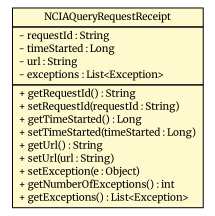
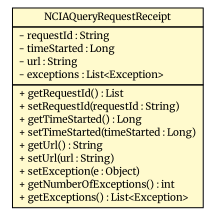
node "NCIAQueryRequestReceipt": text "+ getRequestId() : String" -> "+ getRequestId() : List"
